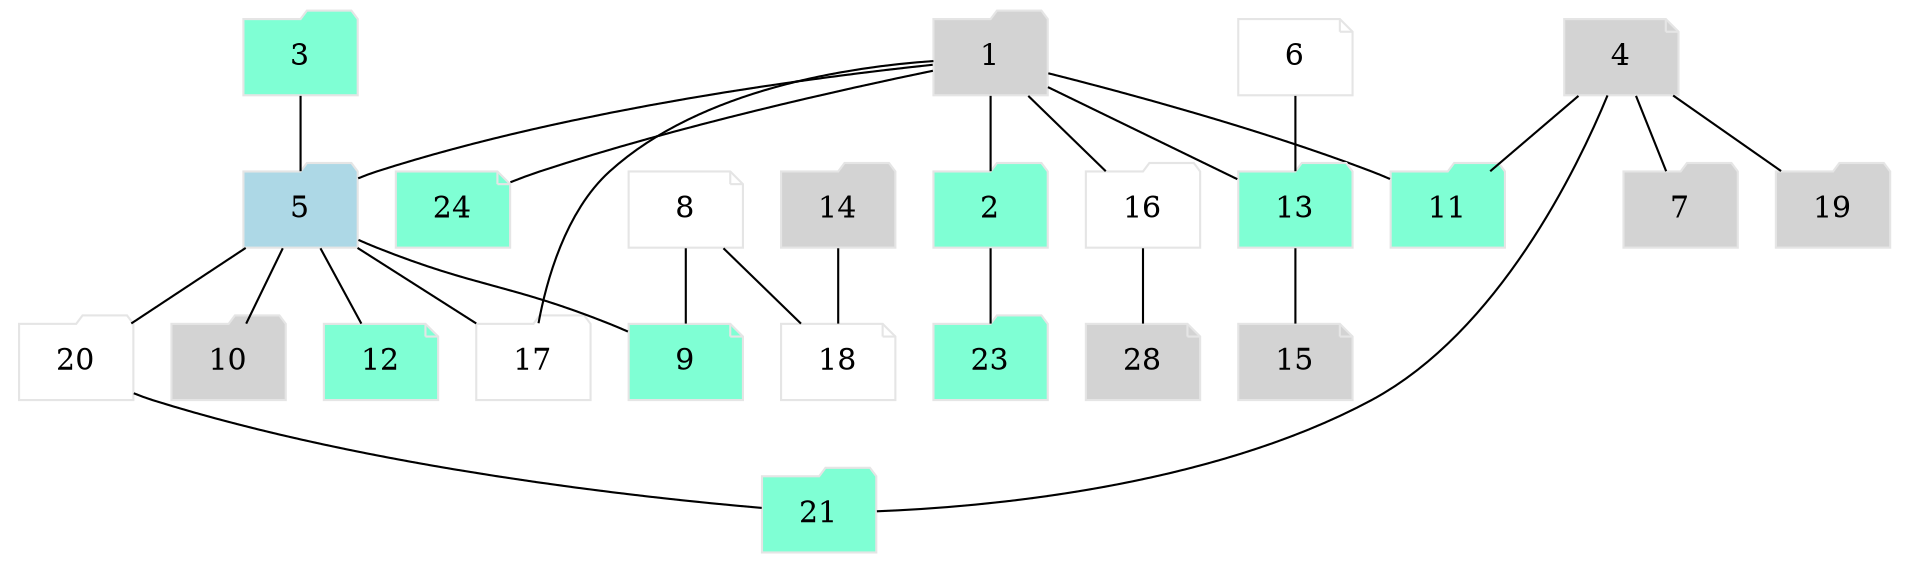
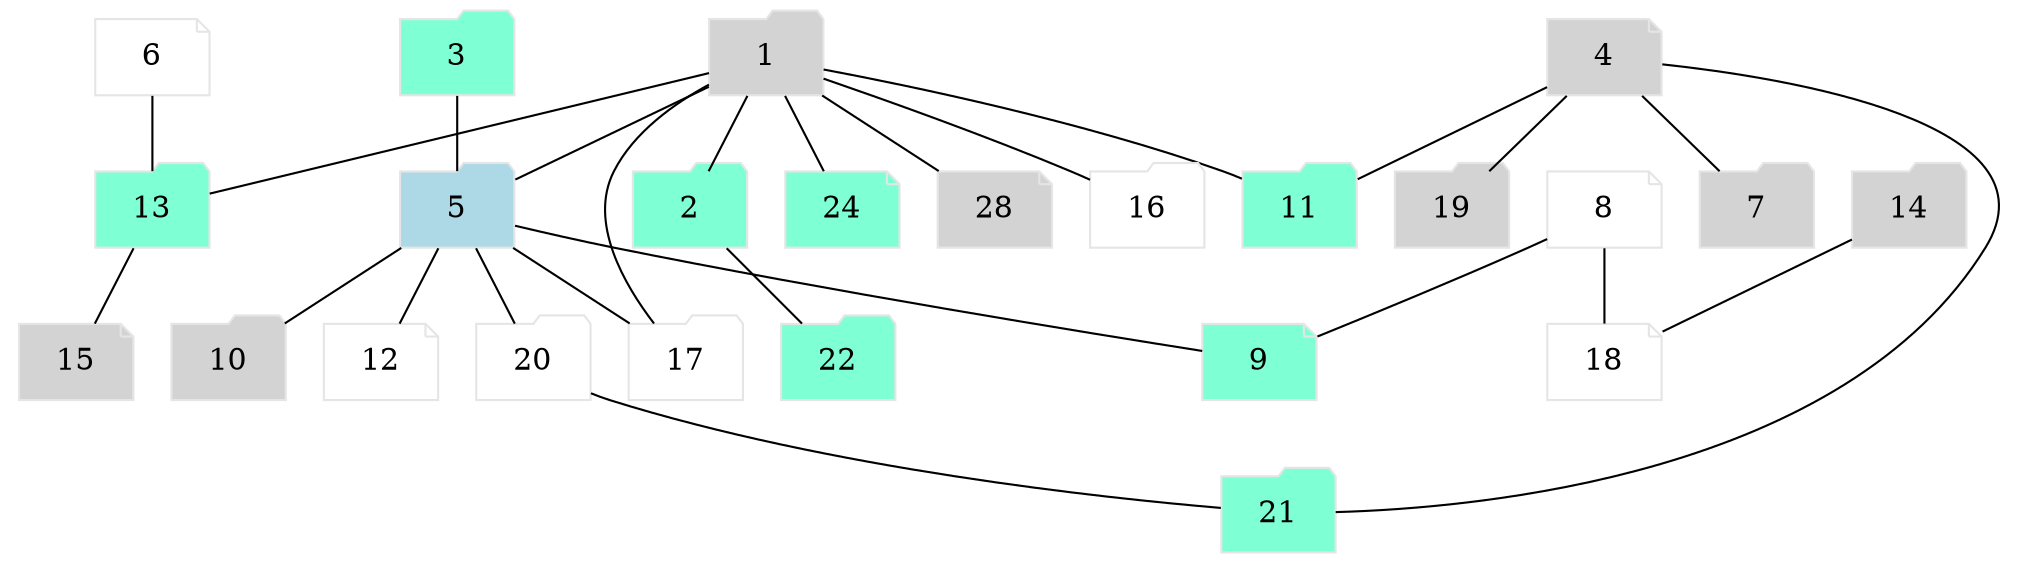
edge "16" -- "28": now "1" -- "28"
node "12": fillcolor aquamarine -> white
node "23": label "23" -> "22"
